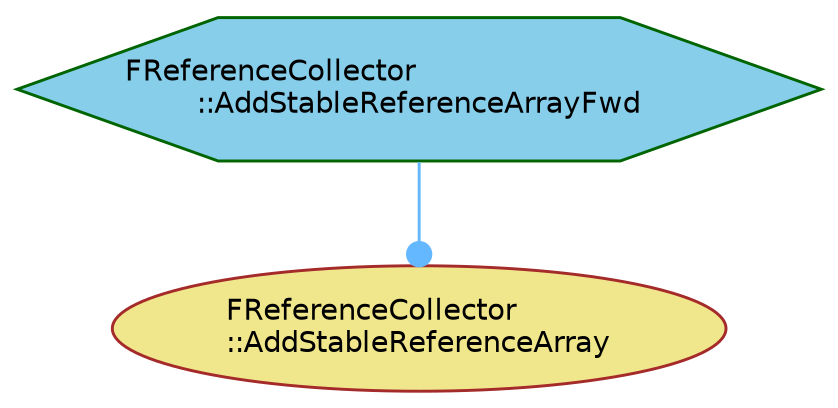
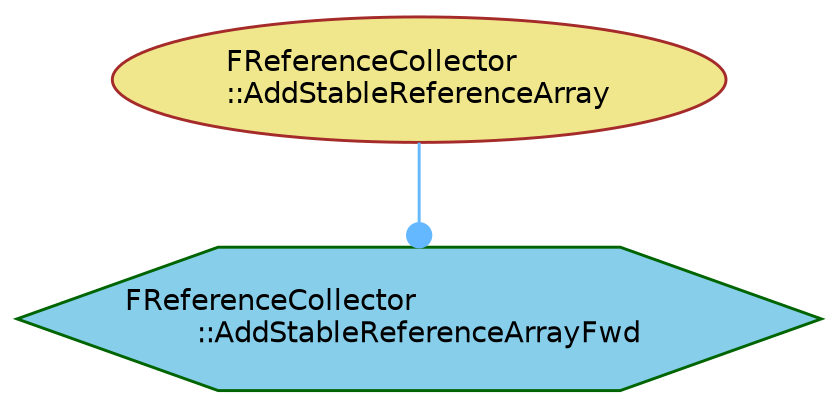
edge "FReferenceCollector ::AddStableReferenceArrayFwd" -> "FReferenceCollector ::AddStableReferenceArray": reversed
